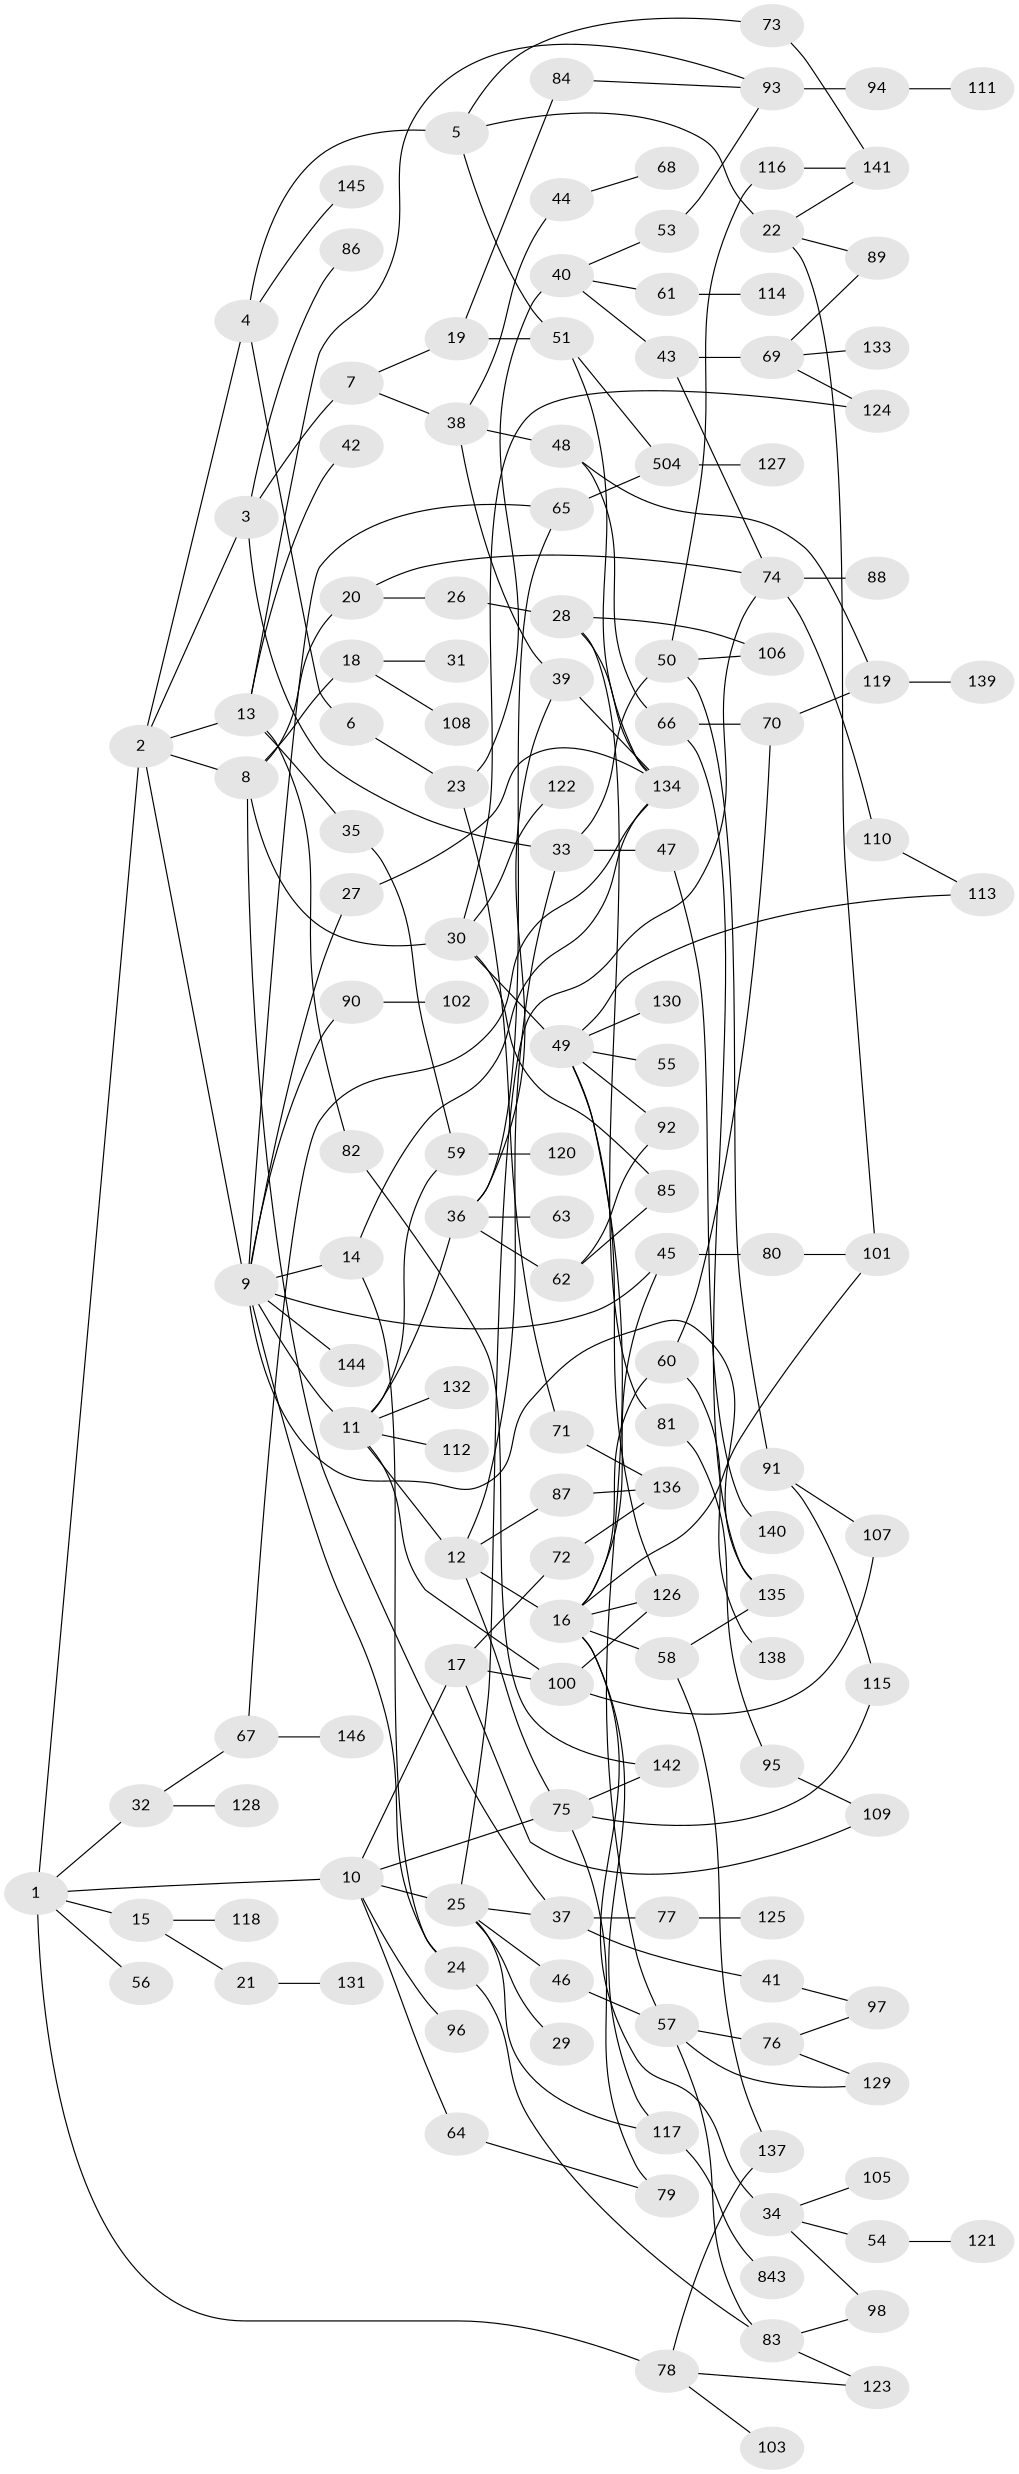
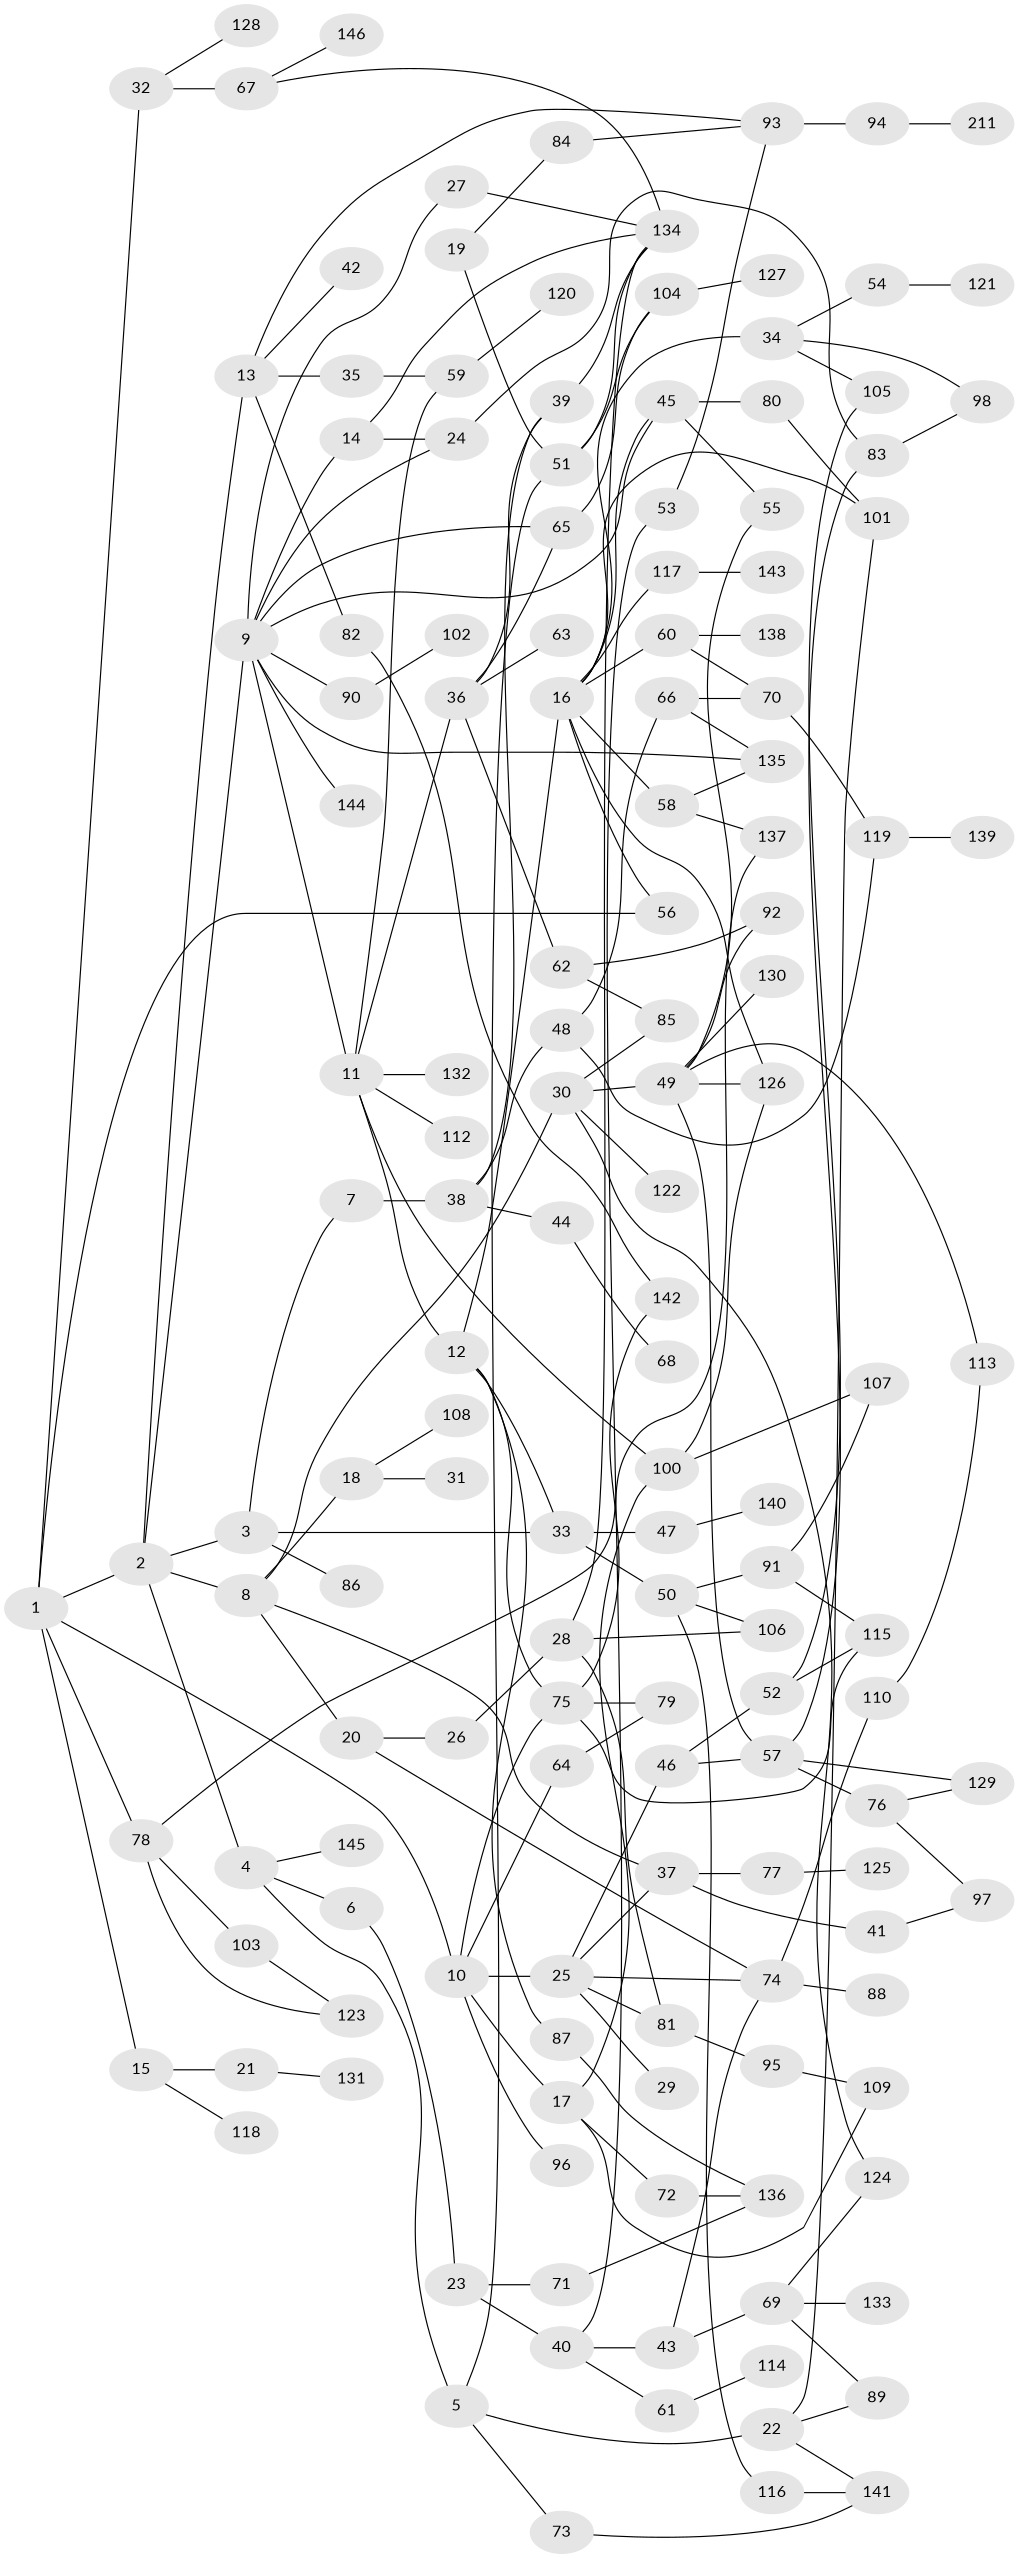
node "111": label "111" -> "211"
edge "19" -- "7": removed
edge "45" -- "55": added
node "504": label "504" -> "104"
edge "16" -- "56": added
node "52": added
edge "25" -- "117": now "25" -- "81"
node "843": label "843" -> "143"
edge "83" -- "123": now "103" -- "123"
